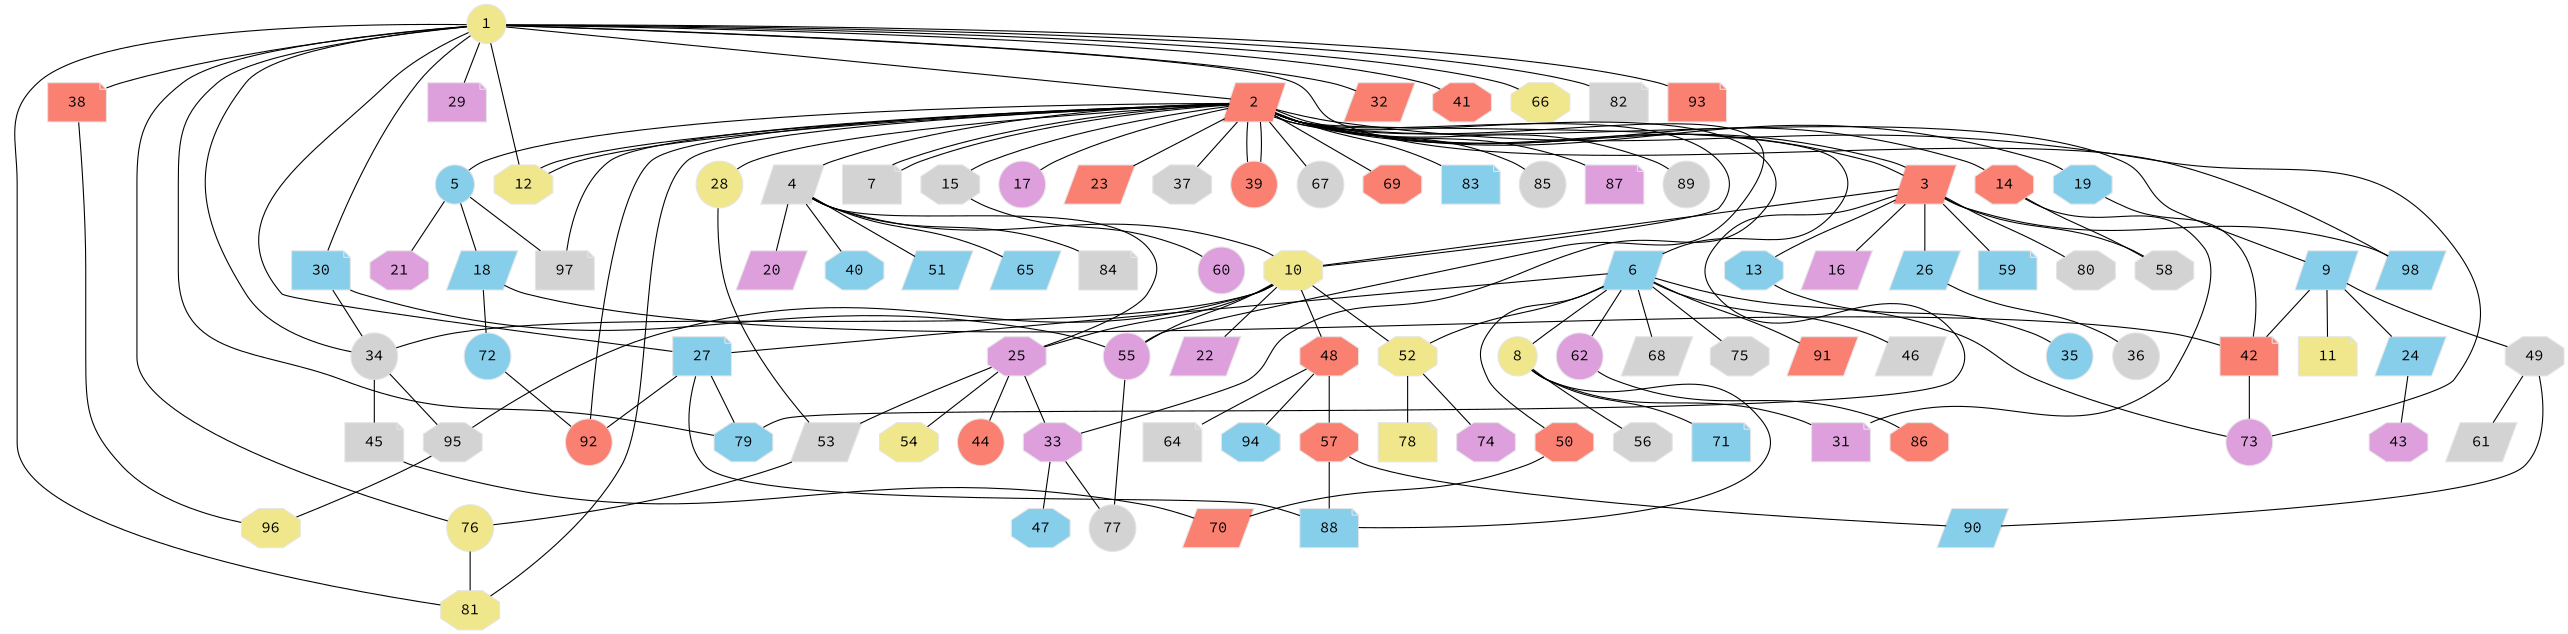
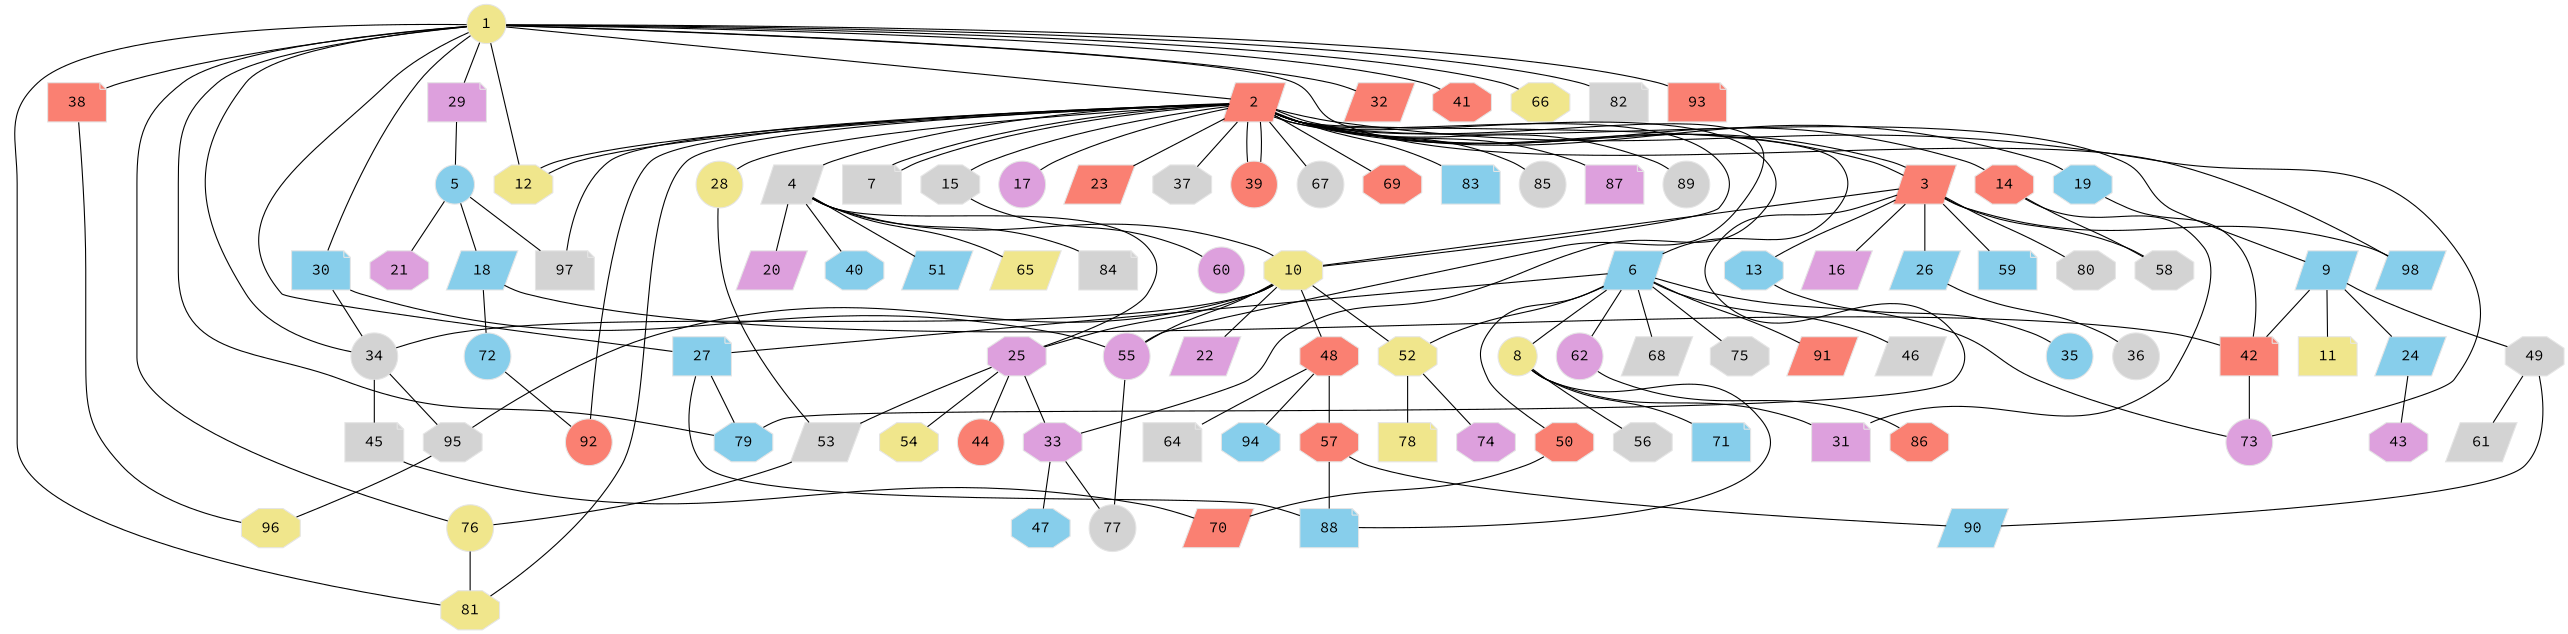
edge "2" -- "5": now "29" -- "5"
node "65": fillcolor skyblue -> khaki
edge "27" -- "92": removed
